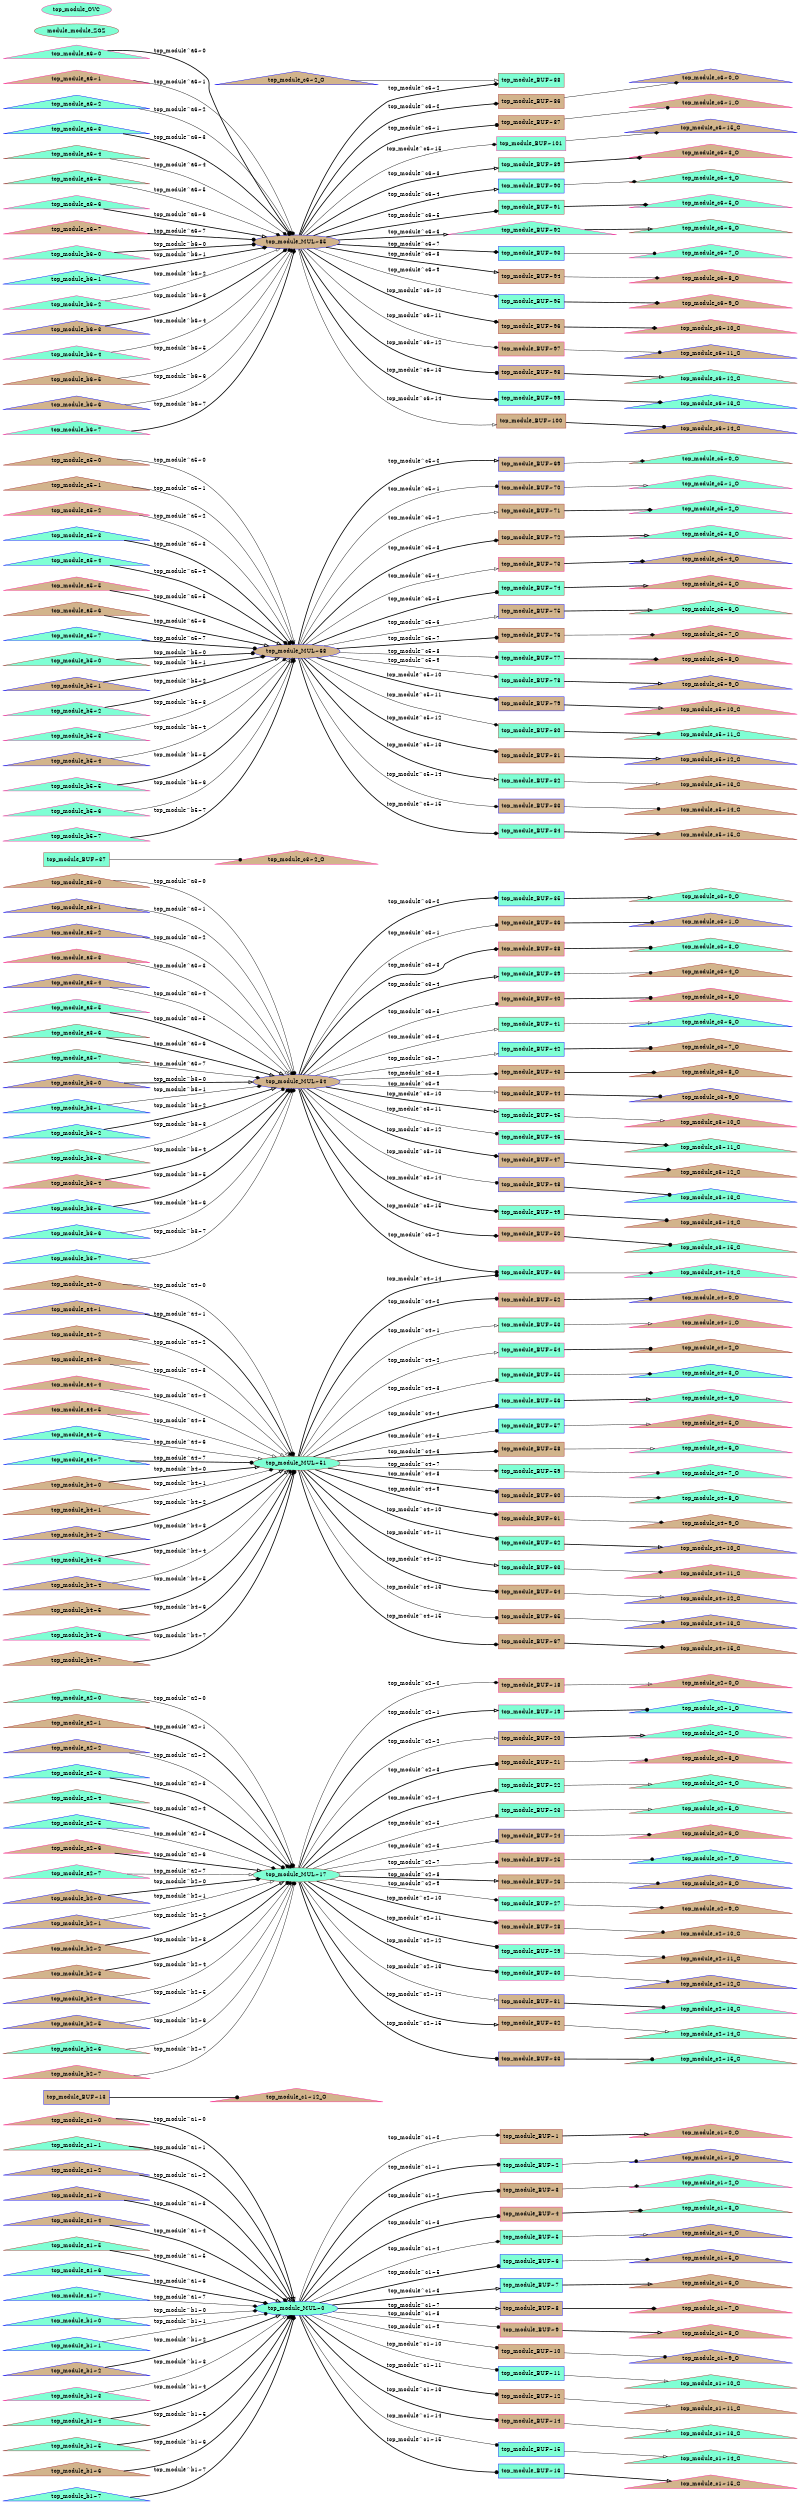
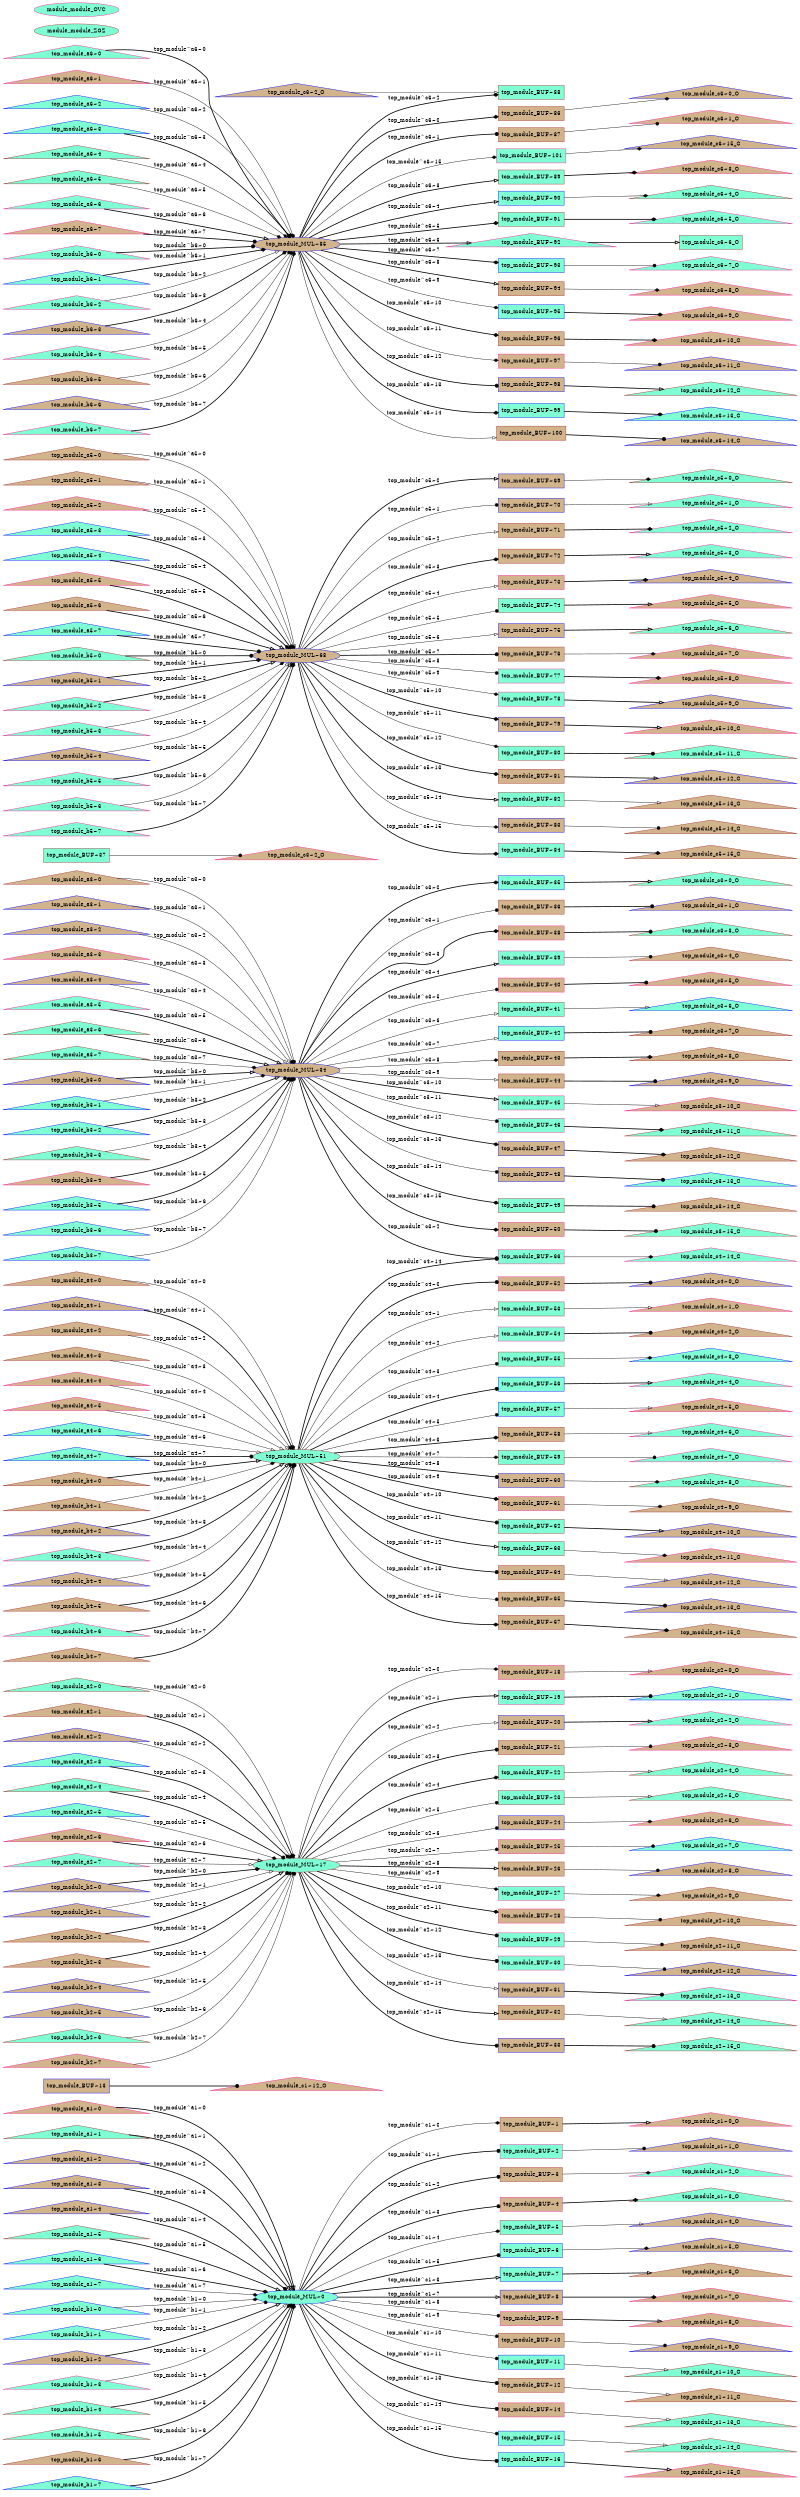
node "top_module_OVC": label "top_module_OVC" -> "module_module_OVC"
node "top_module_c6~6_O": shape triangle -> box
edge "top_module_MUL~68" -> "top_module_BUF~74": style bold -> solid
edge "top_module_BUF~65" -> "top_module_c4~13_O": style solid -> bold
